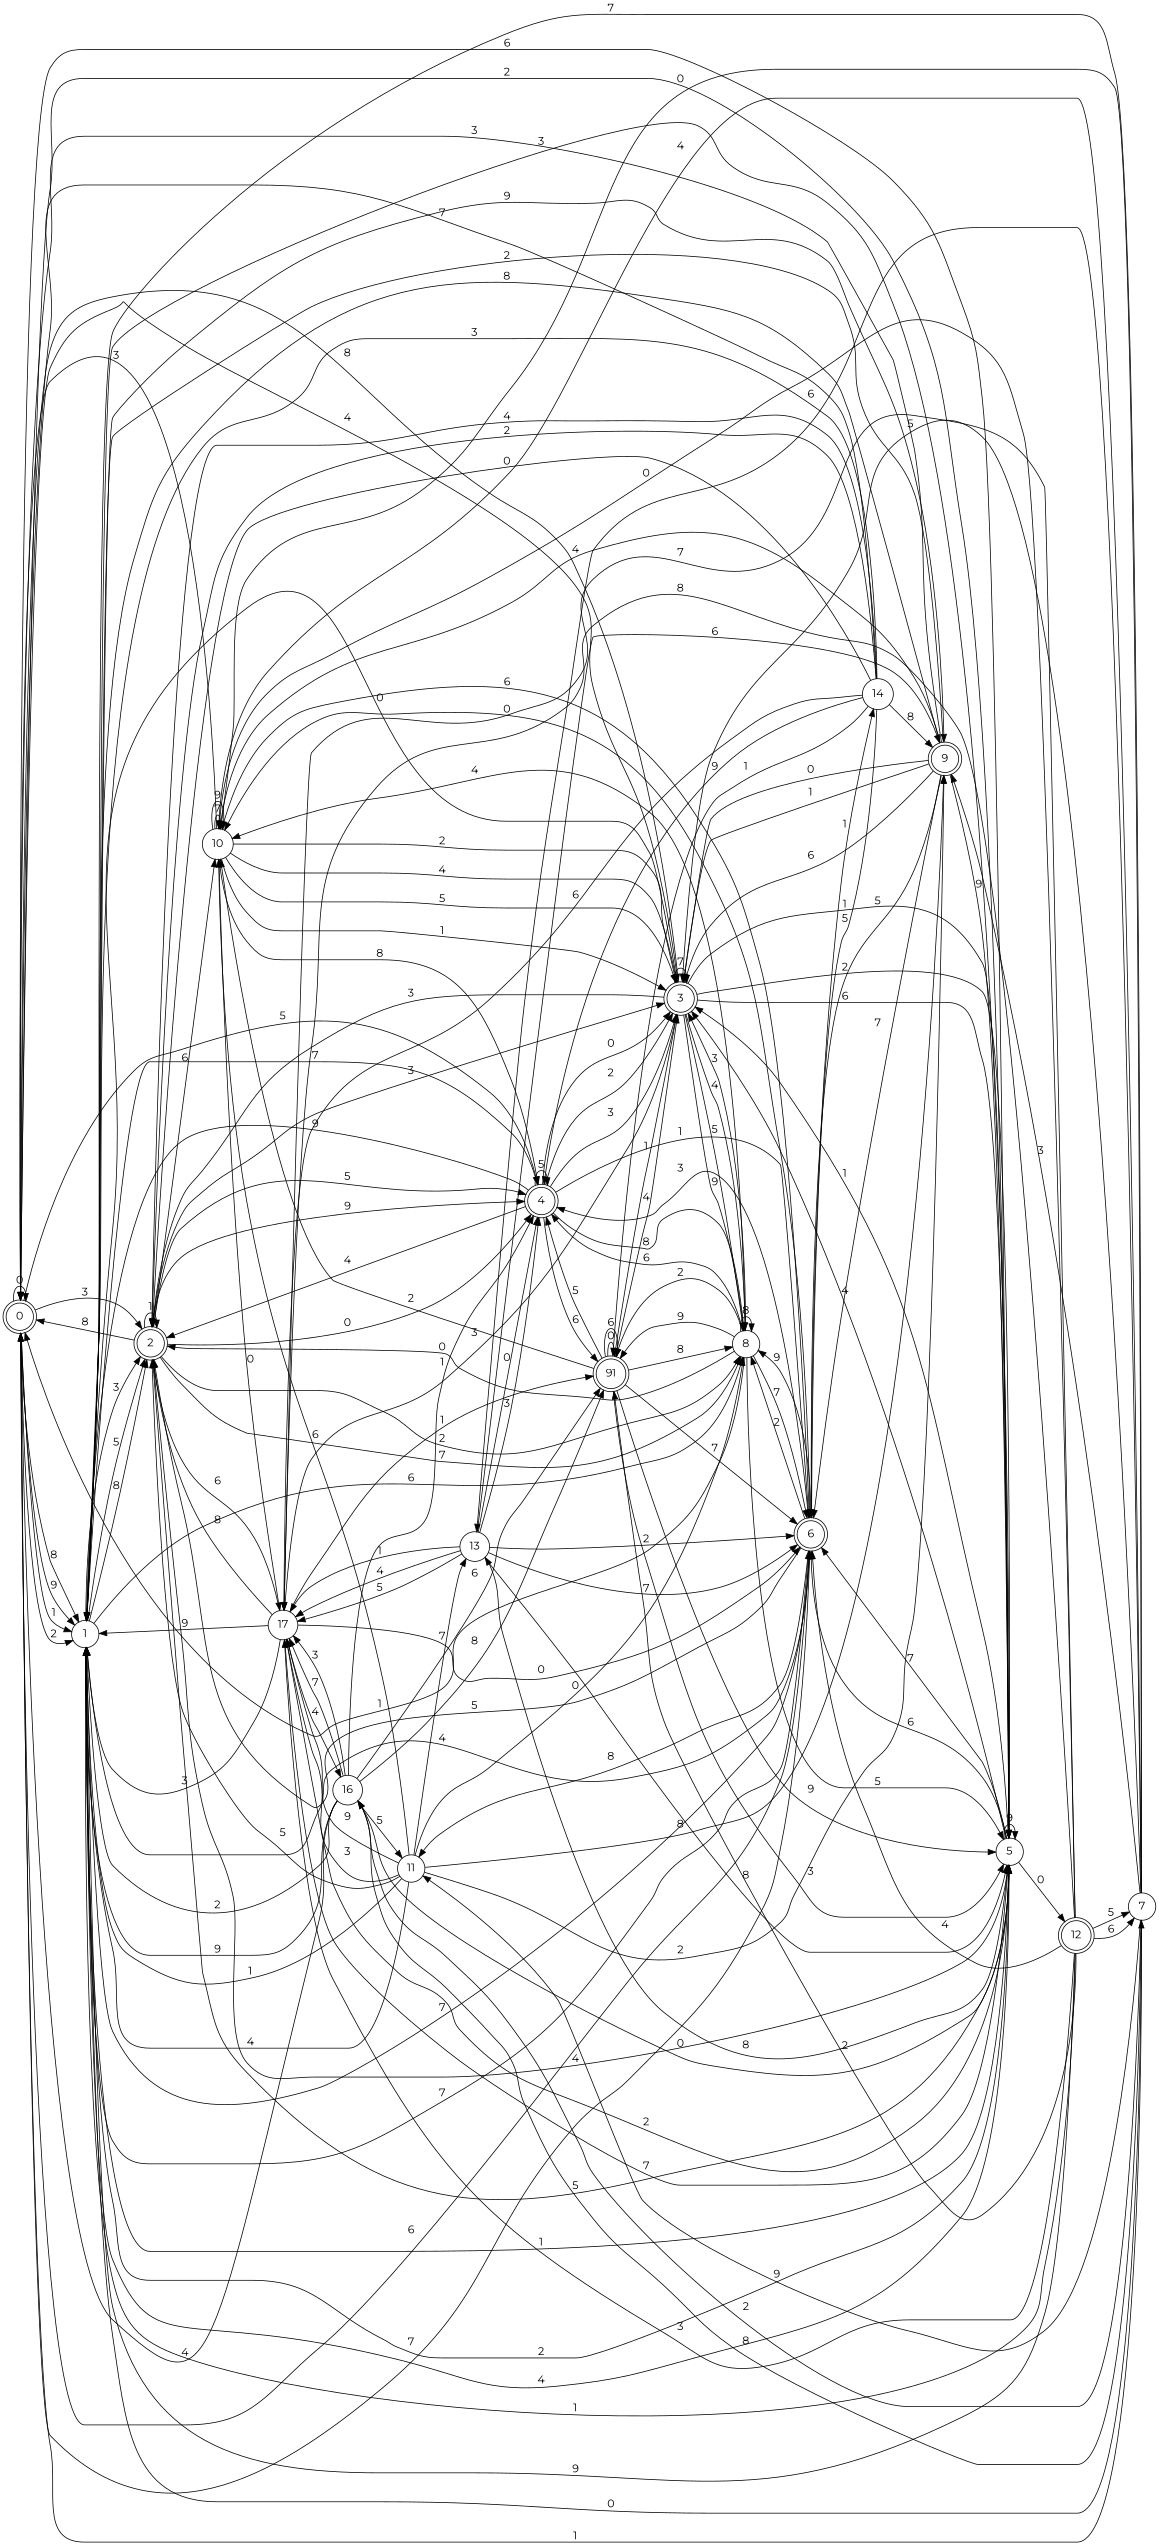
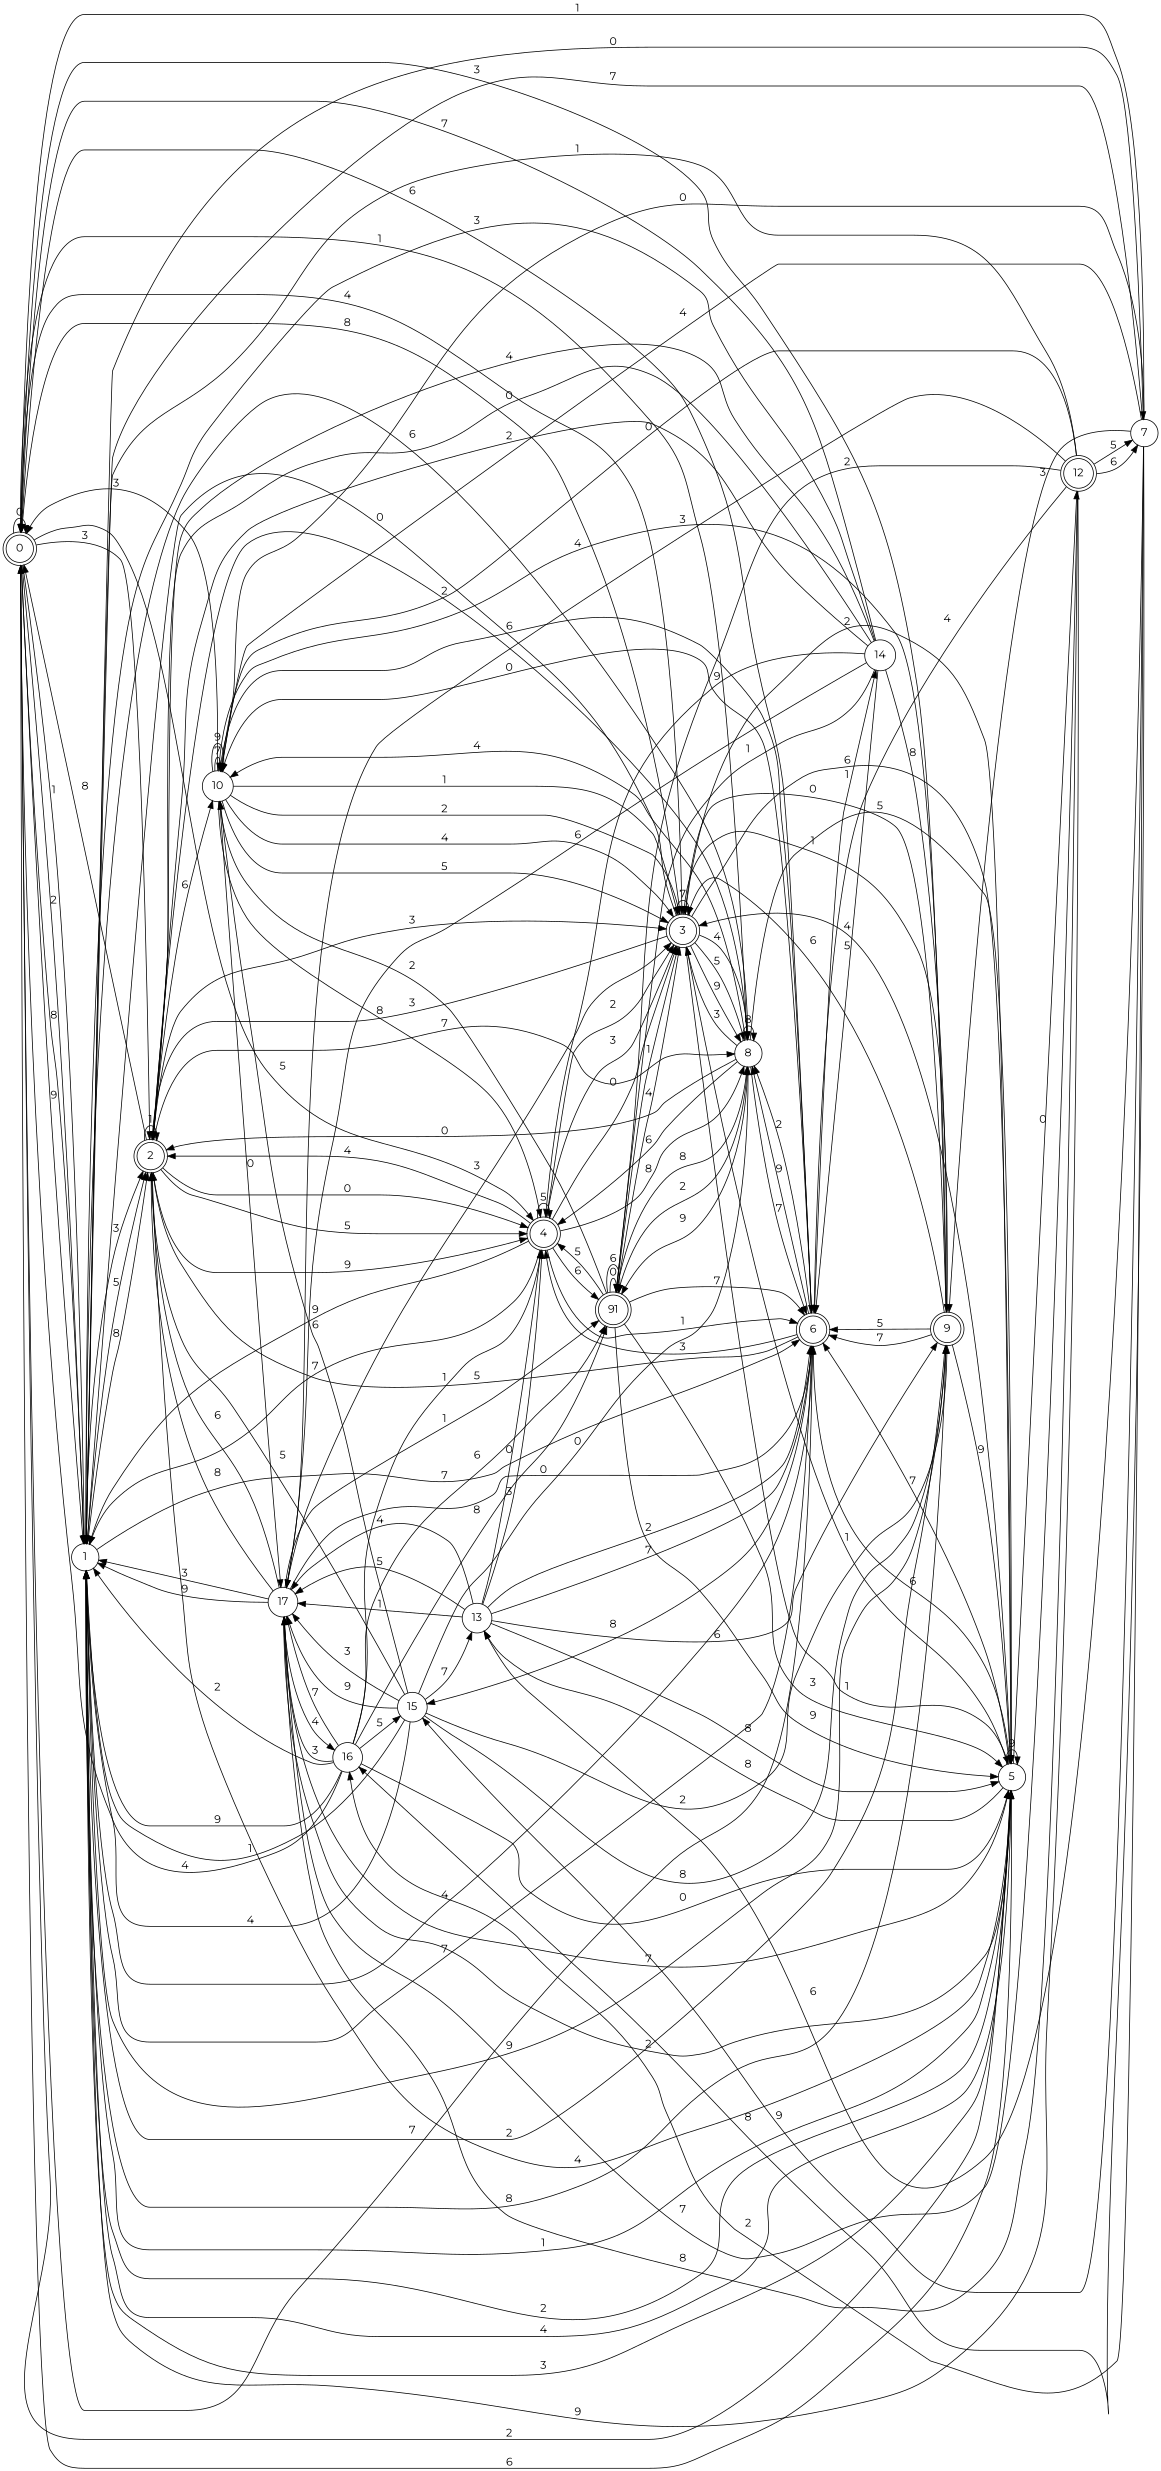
edge "7" -> "3": removed, label "5"
node "11": label "11" -> "15"
edge "5" -> "2": removed, label "5"
